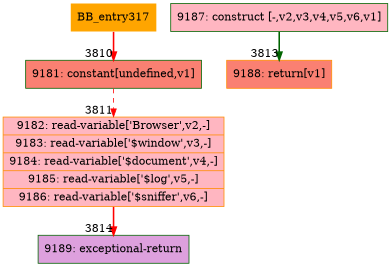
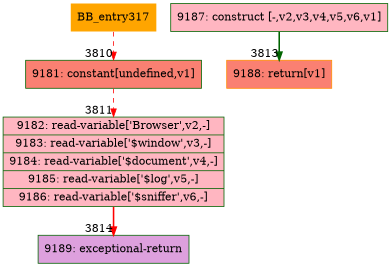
edge "BB_entry317" -> "9181: constant[undefined,v1]": style bold -> dashed
node "9182: read-variable['Browser',v2,-]": color darkorange -> darkgreen
